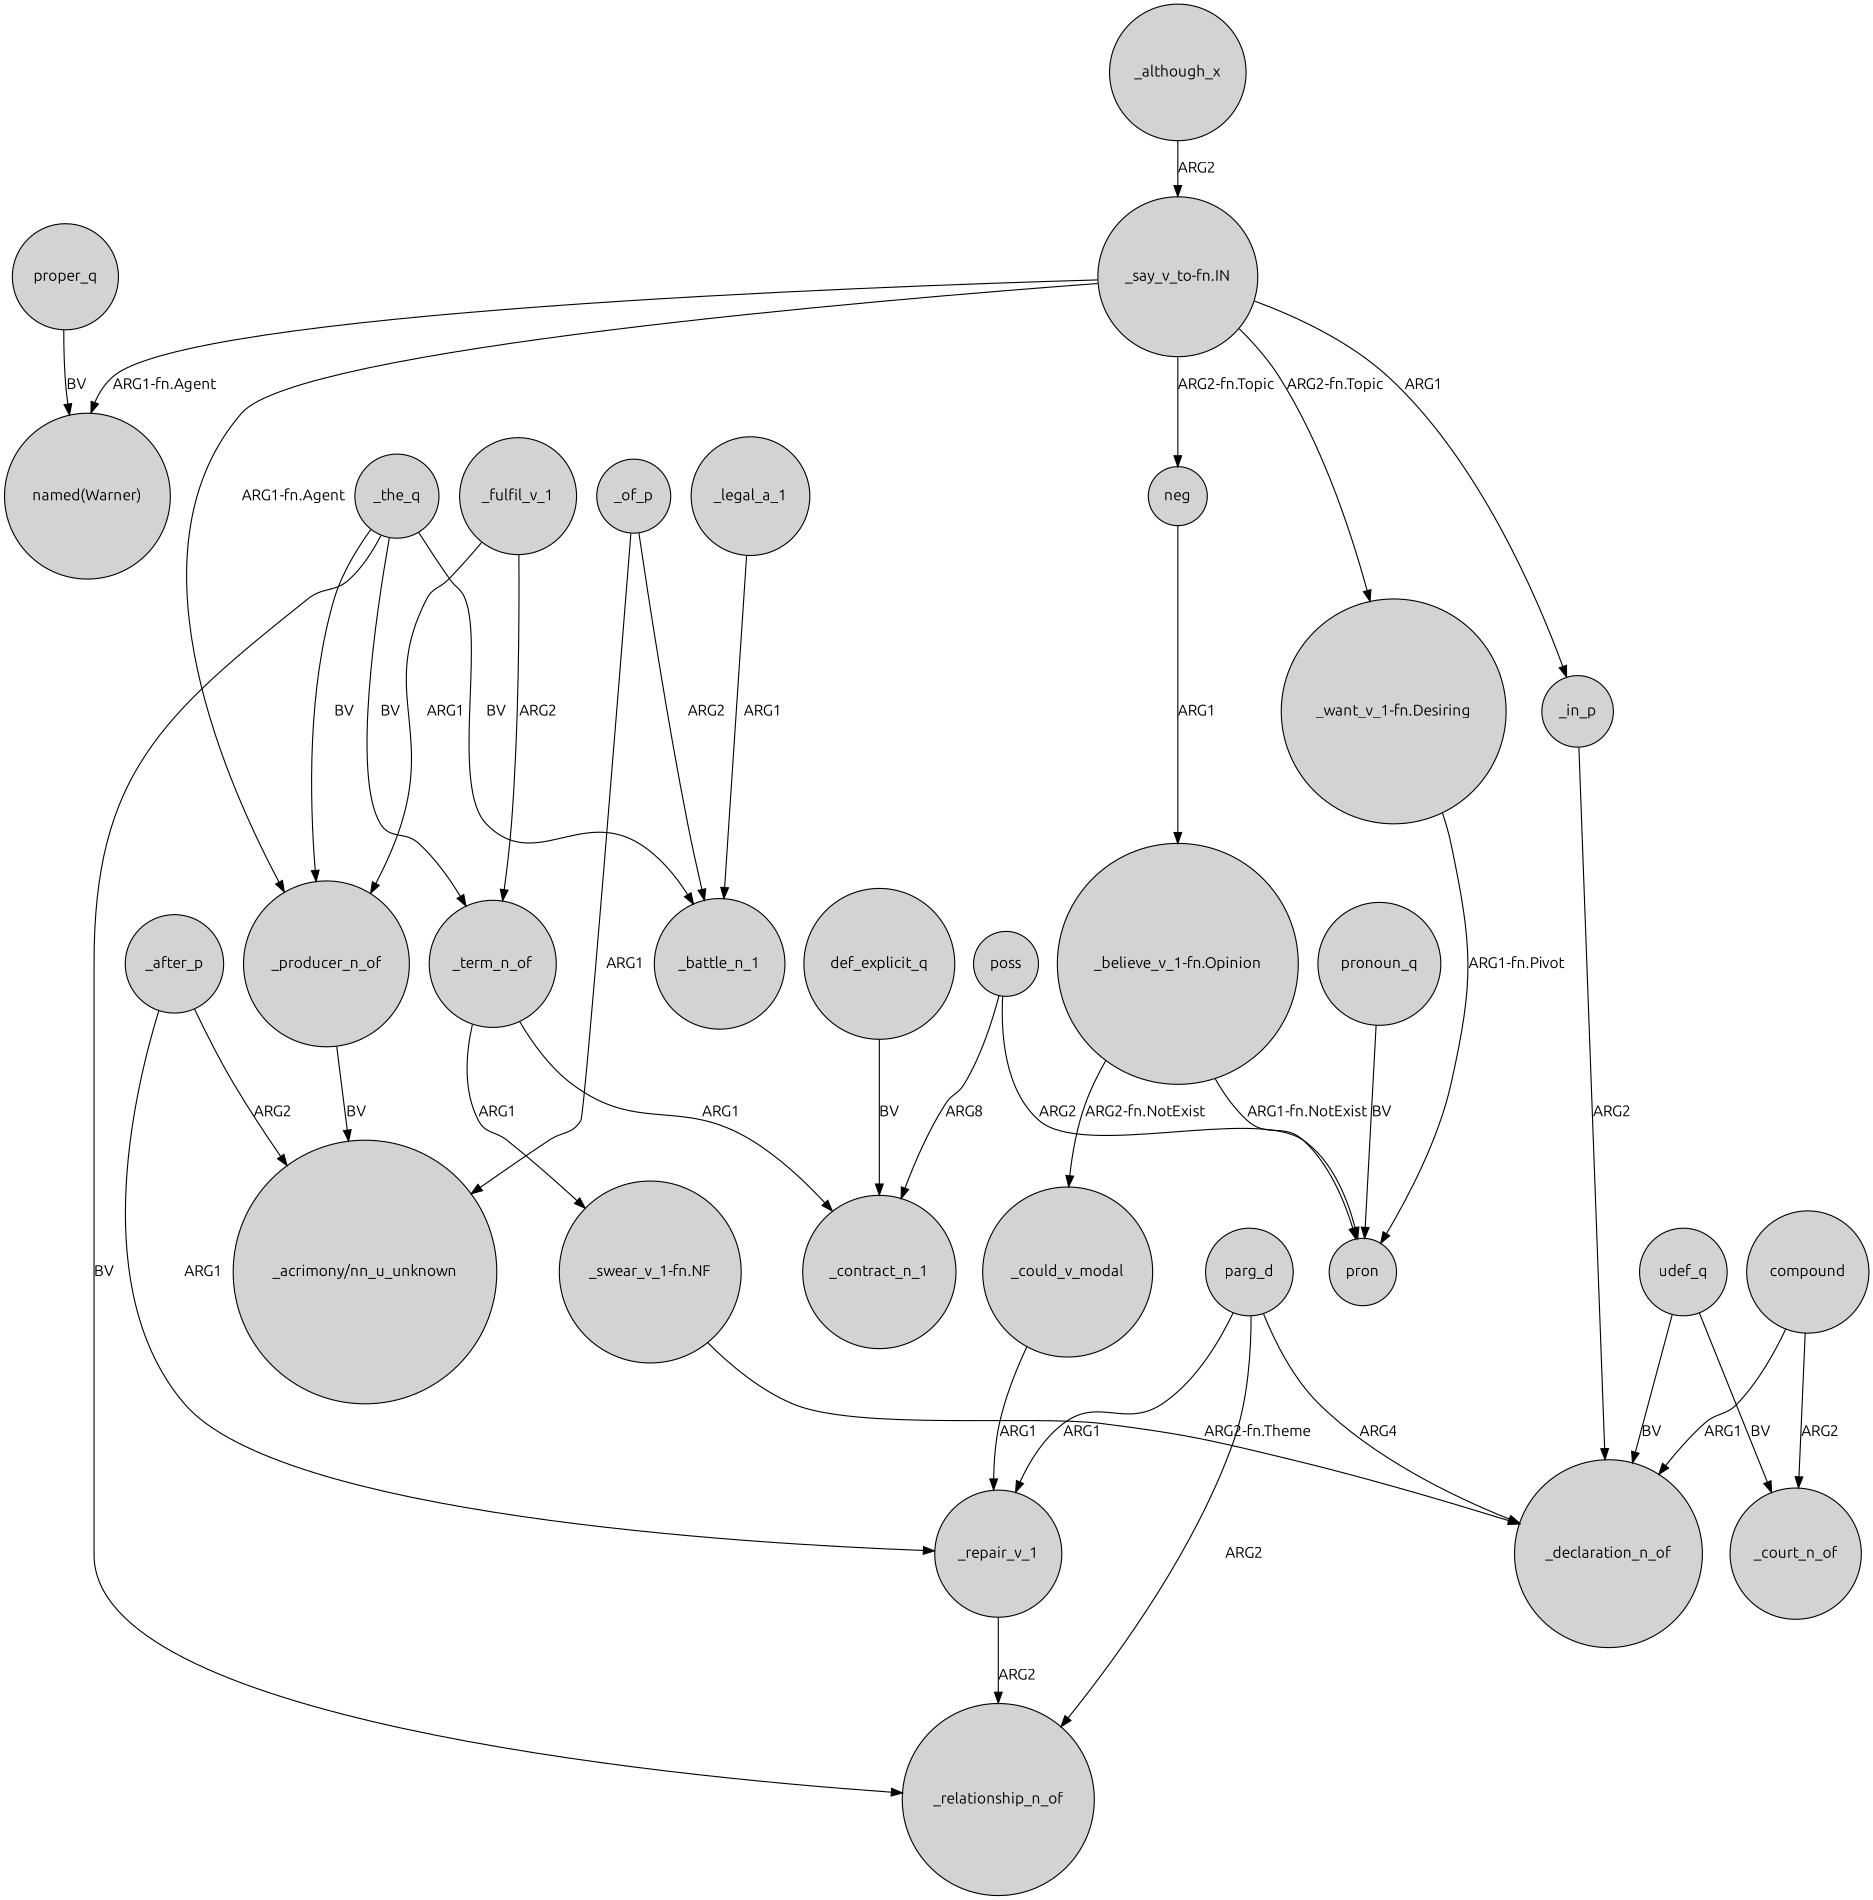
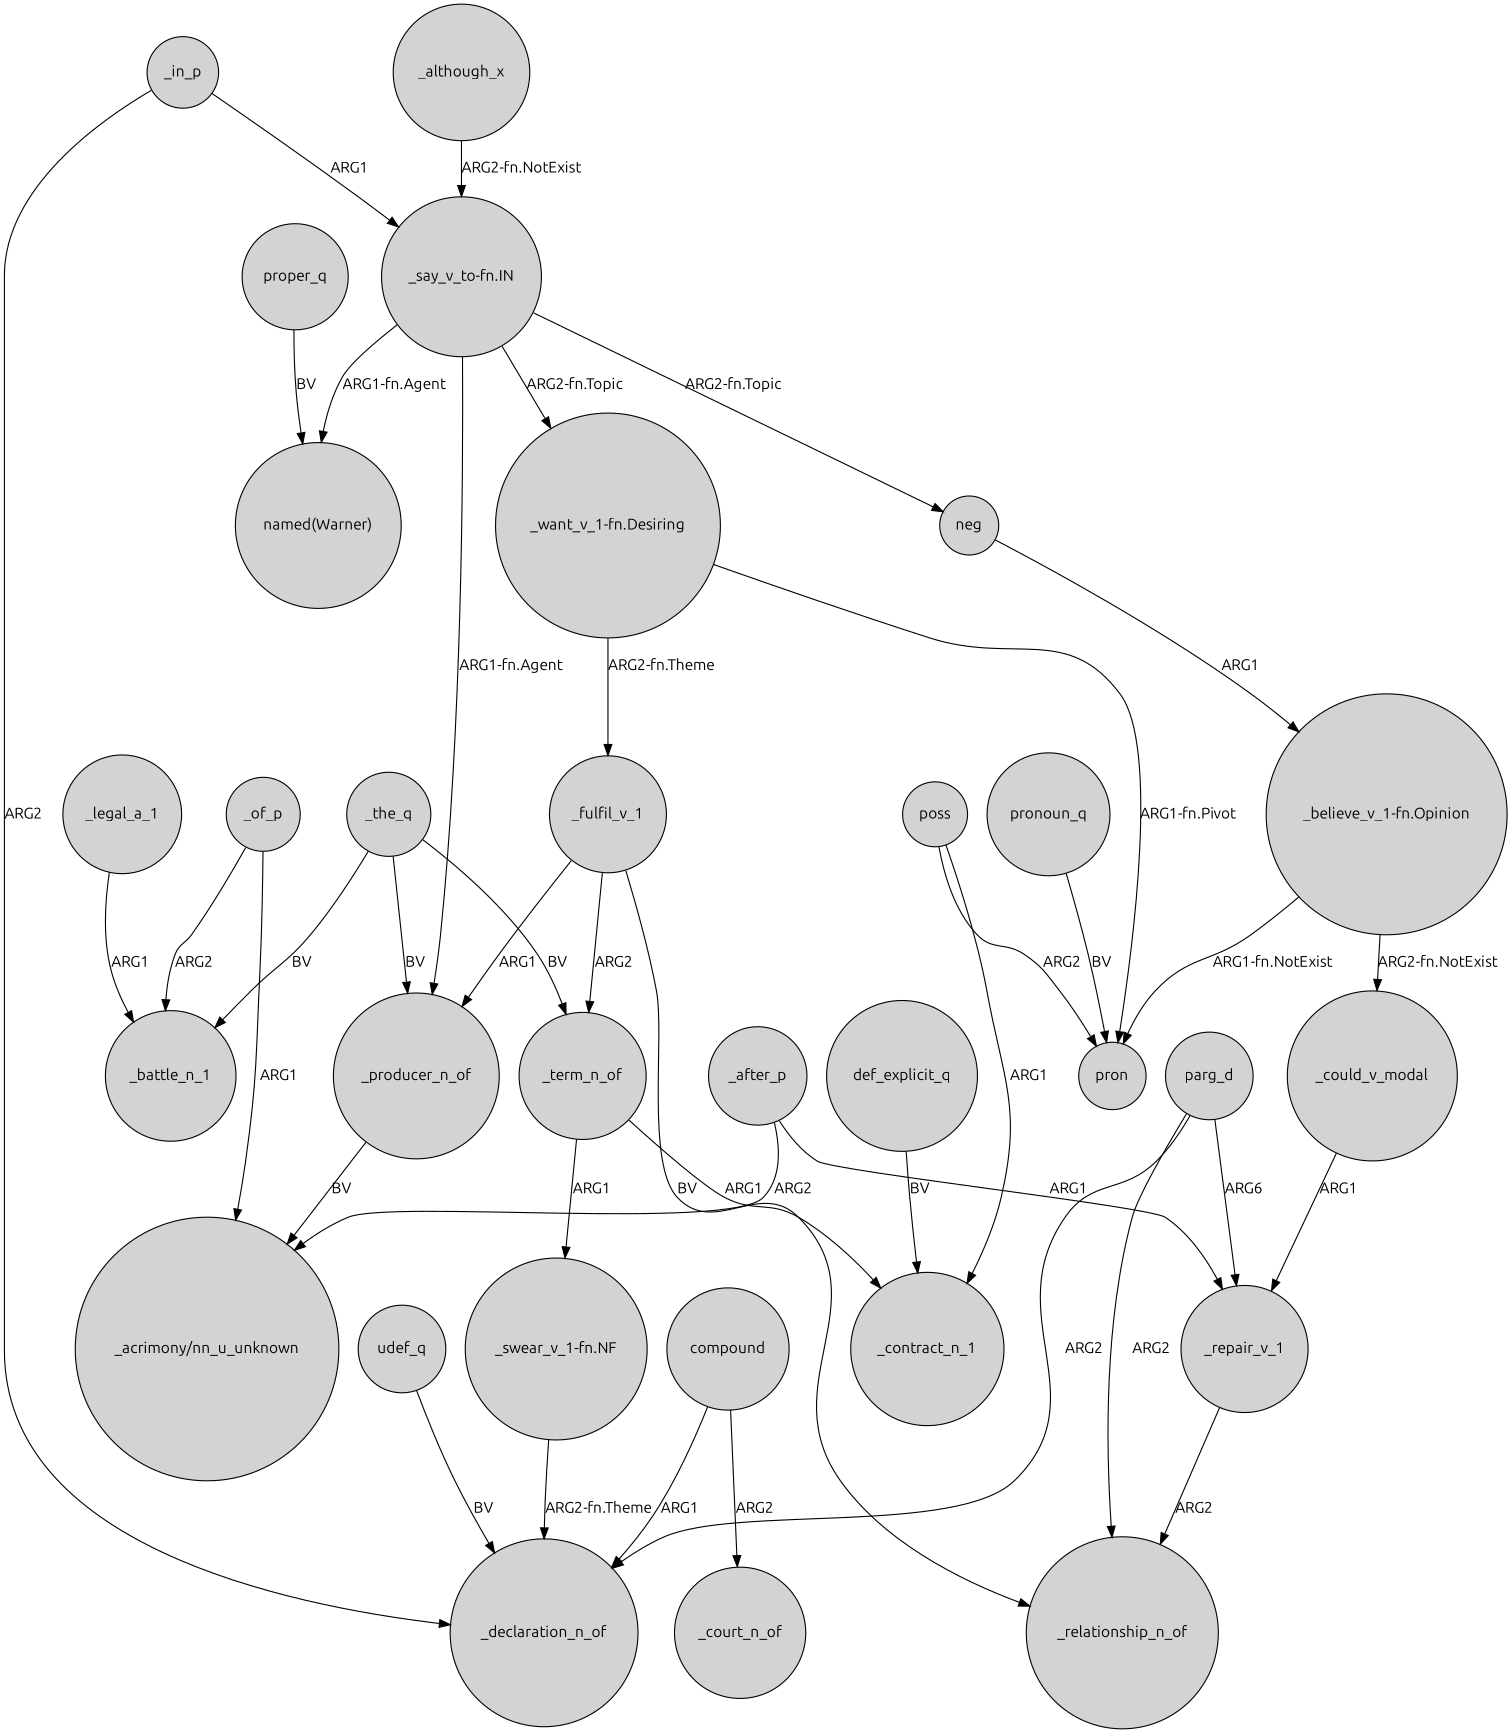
edge "_although_x" -> "_say_v_to-fn.IN": label "ARG2" -> "ARG2-fn.NotExist"
edge "_say_v_to-fn.IN" -> "_in_p": reversed
edge "_want_v_1-fn.Desiring" -> "_fulfil_v_1": added, label "ARG2-fn.Theme"
edge "poss" -> "_contract_n_1": label "ARG8" -> "ARG1"
edge "udef_q" -> "_court_n_of": removed, label "BV"
edge "_the_q" -> "_relationship_n_of": now "_fulfil_v_1" -> "_relationship_n_of"
edge "parg_d" -> "_repair_v_1": label "ARG1" -> "ARG6"
edge "parg_d" -> "_declaration_n_of": label "ARG4" -> "ARG2"
